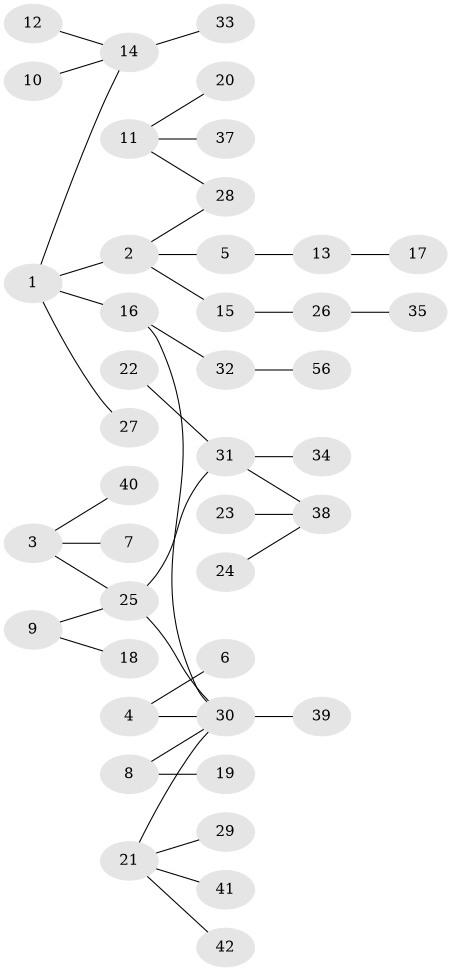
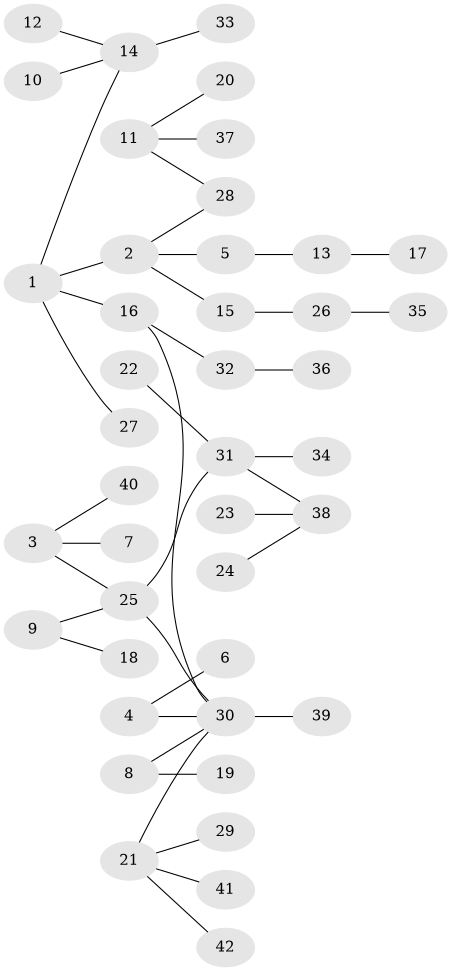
node "56": label "56" -> "36"
